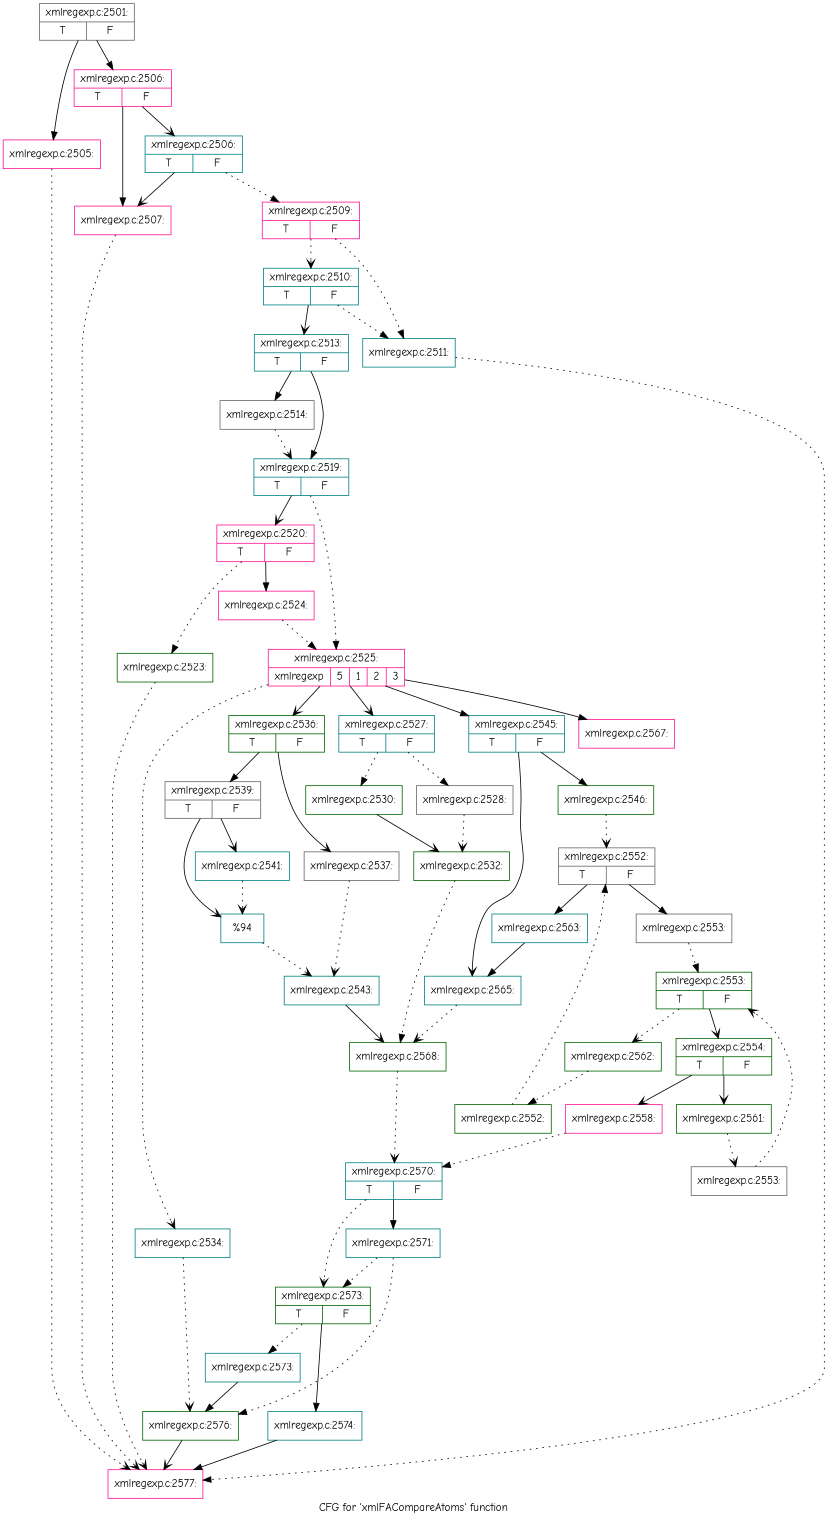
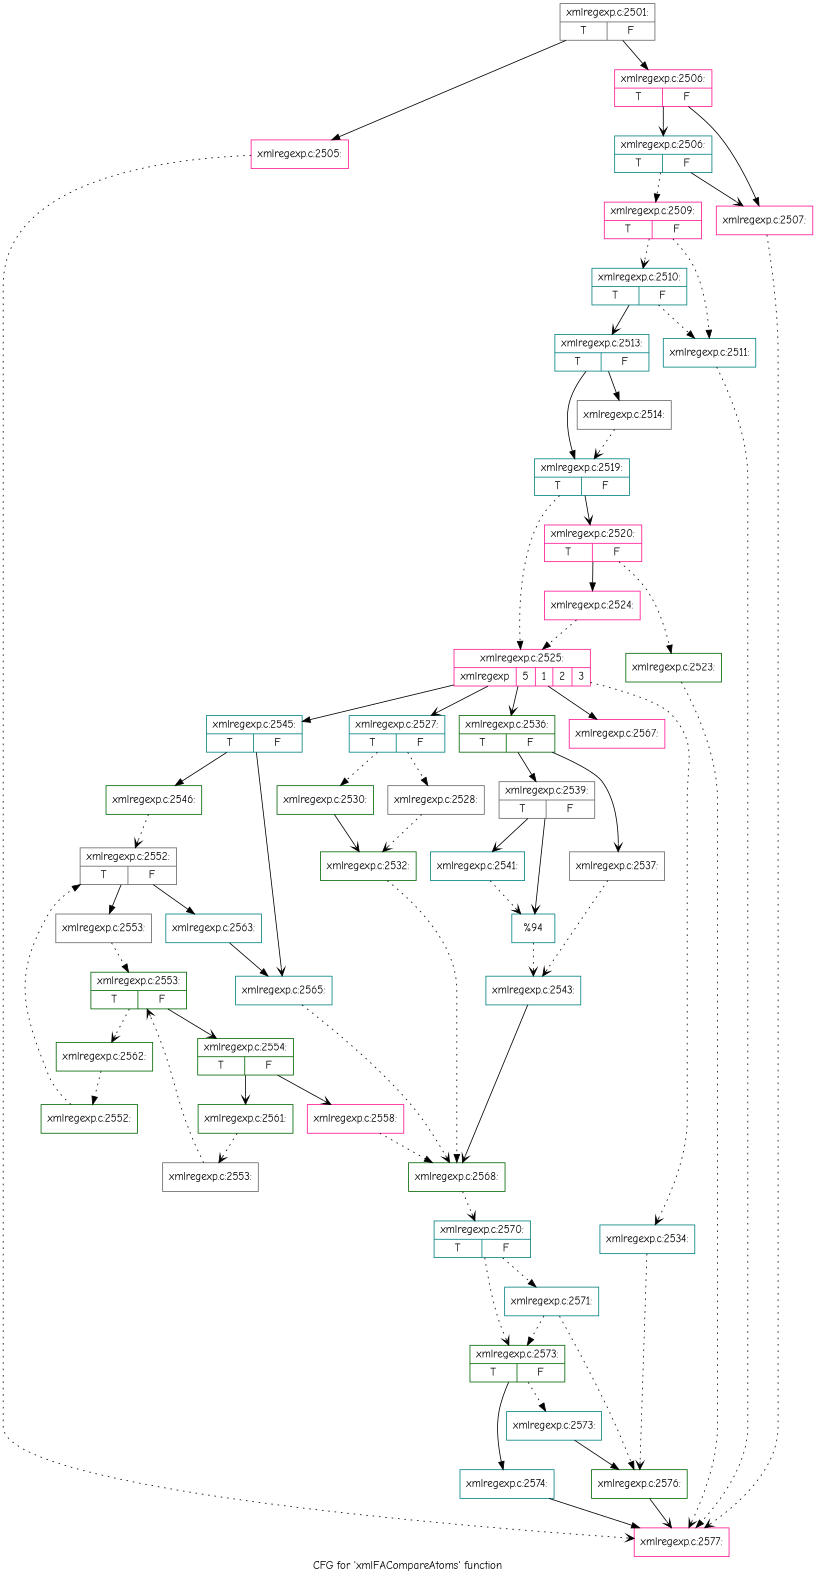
edge "xmlregexp.c:2558:" -> "xmlregexp.c:2570:": now "xmlregexp.c:2558:" -> "xmlregexp.c:2568:"
edge "xmlregexp.c:2570:" -> "xmlregexp.c:2571:": style solid -> dotted
